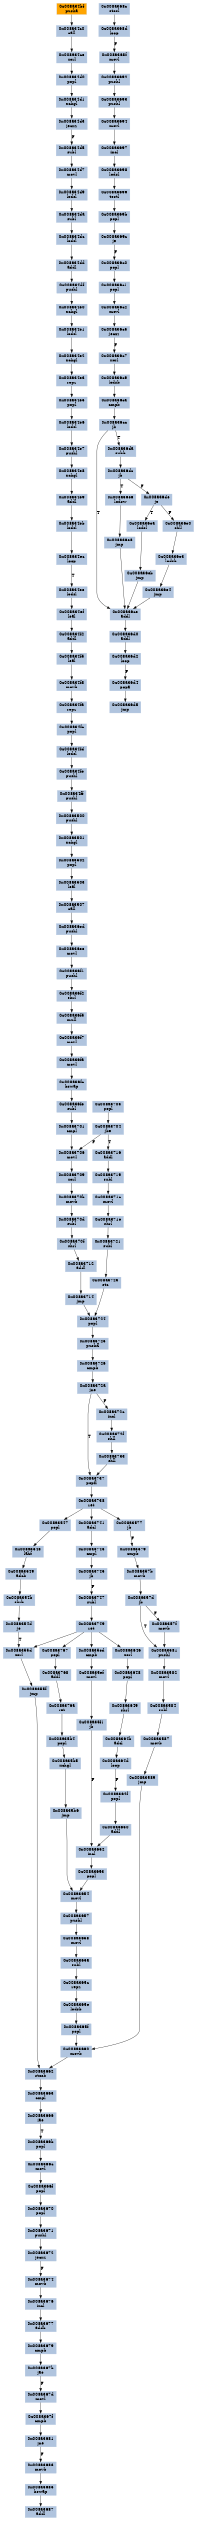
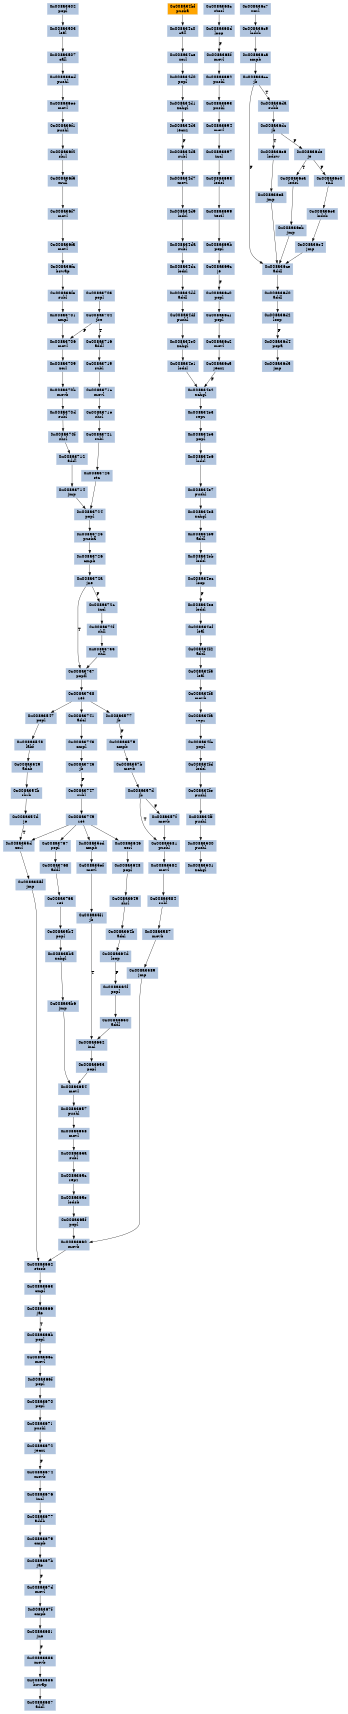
edge "0x008a36c5 jecxz" -> "0x008a36c7 xorl": now "0x008a36c5 jecxz" -> "0x008a34e2 xchgl"
edge "0x008a36cc jb" -> "0x008a36ce addl": label "T" -> "F"
edge "0x008a34ec loop" -> "0x008a34ee lodsl": label "T" -> "F"
edge "0x008a3501 xchgl" -> "0x008a3502 popl": removed
edge "0x008a35f1 jb" -> "0x008a3652 incl": label "F" -> "T"
